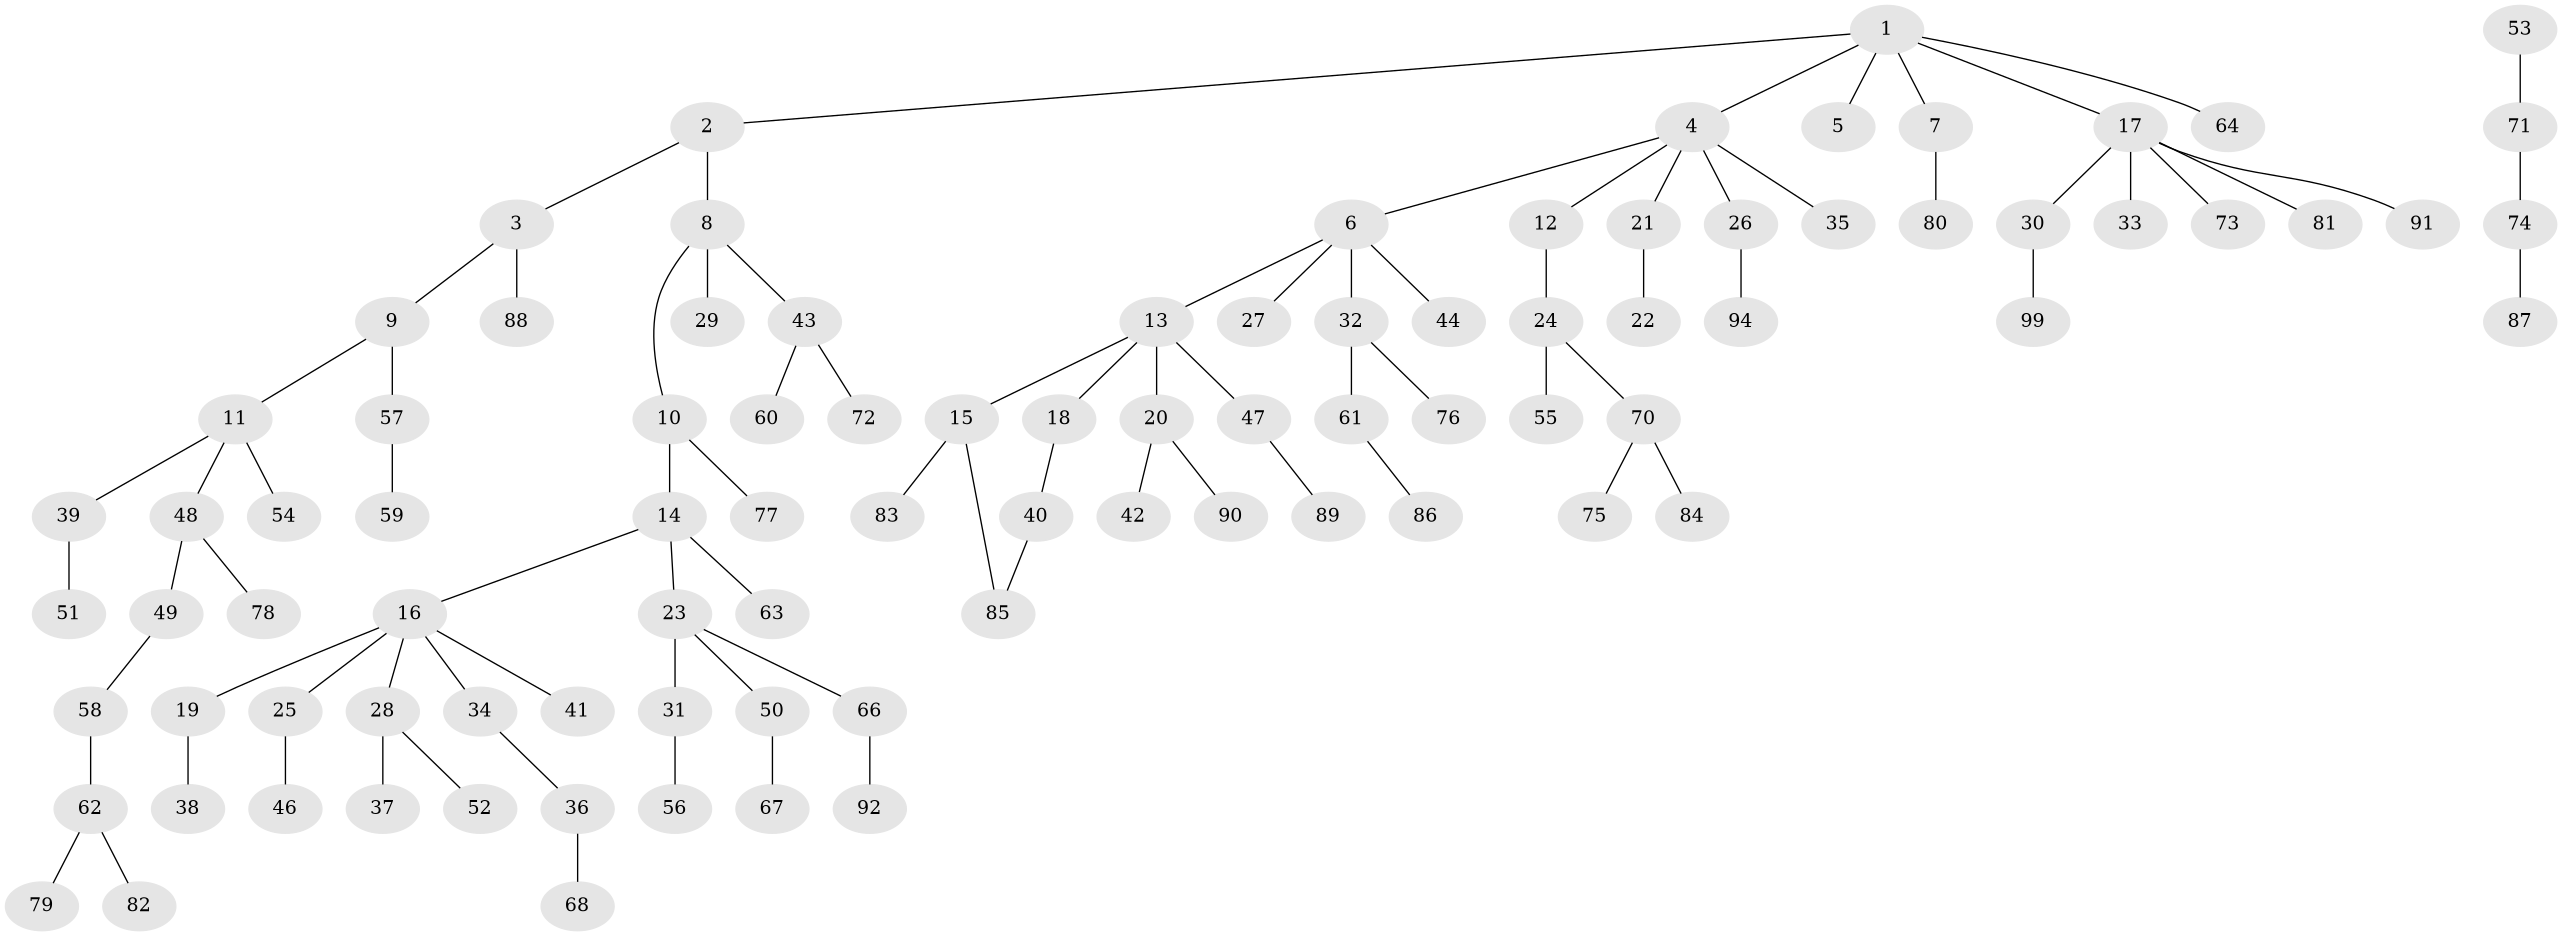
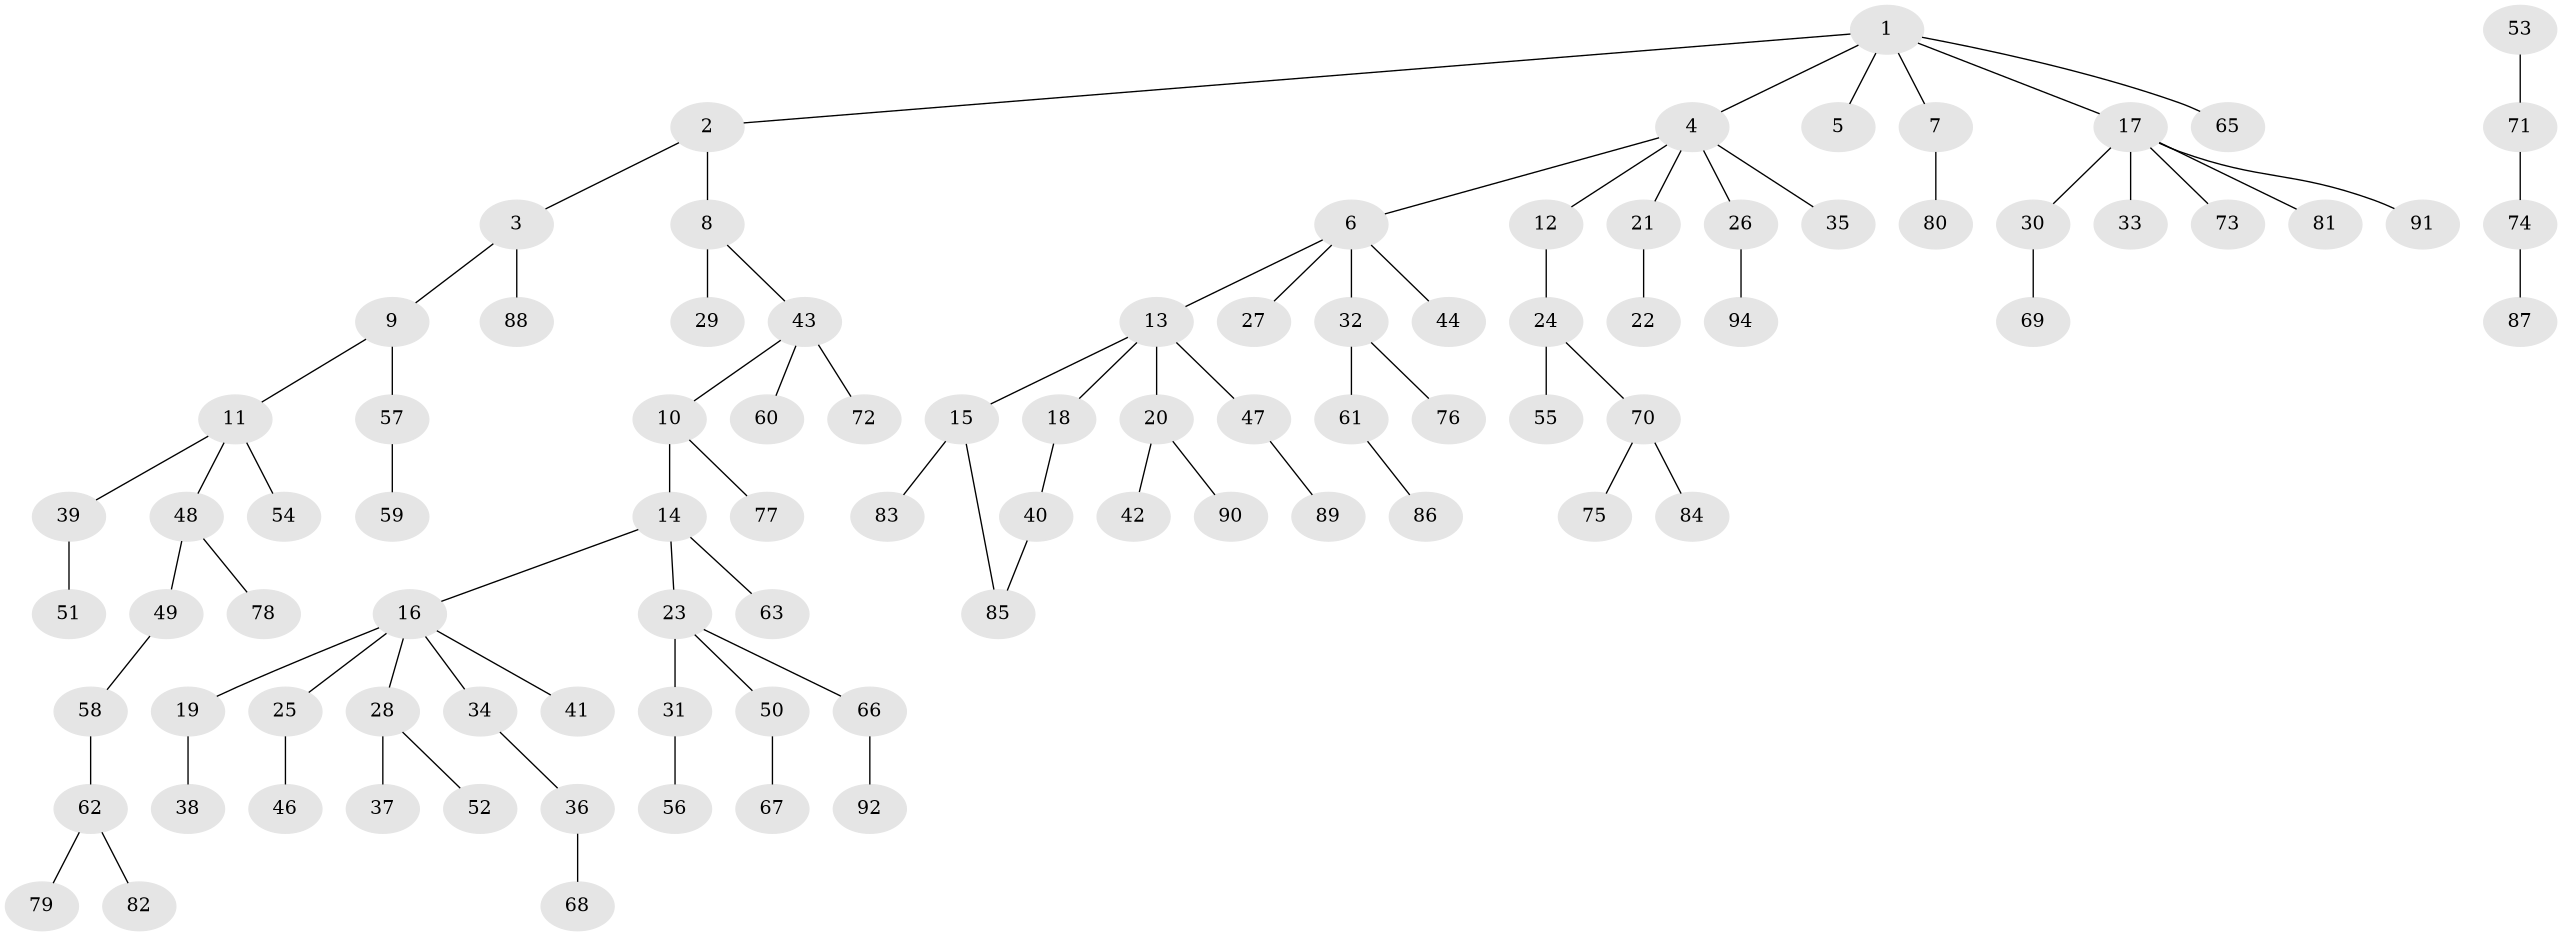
node "64": label "64" -> "65"
edge "8" -- "10": now "43" -- "10"
node "99": label "99" -> "69"
